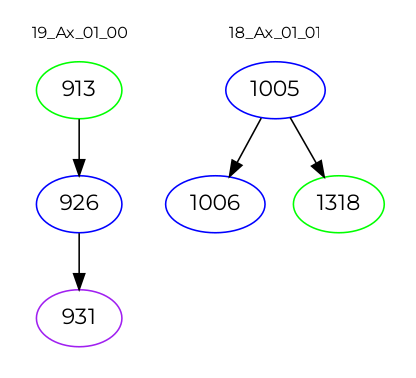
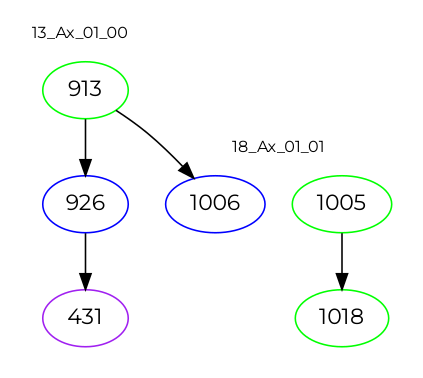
cluster "19_Ax_01_00": label "19_Ax_01_00" -> "13_Ax_01_00"
node "1005": color blue -> green
edge "1005" -> "1006": now "913" -> "1006"
node "1318": label "1318" -> "1018"
node "931": label "931" -> "431"
